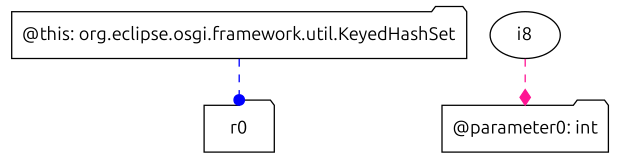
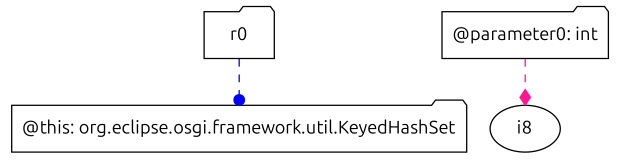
edge "i8" -> "@parameter0: int": reversed
edge "@this: org.eclipse.osgi.framework.util.KeyedHashSet" -> "r0": reversed
